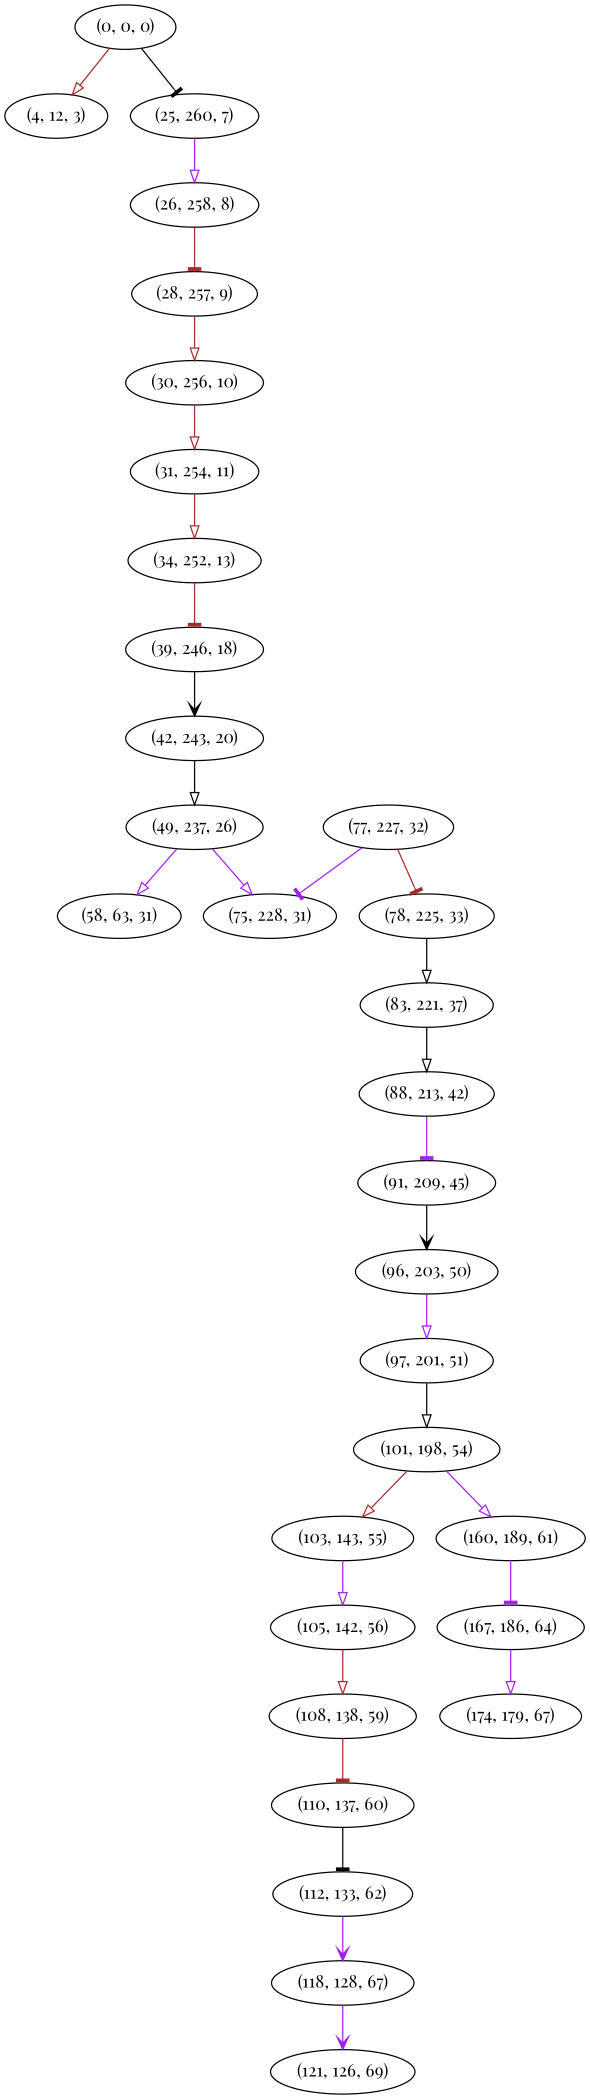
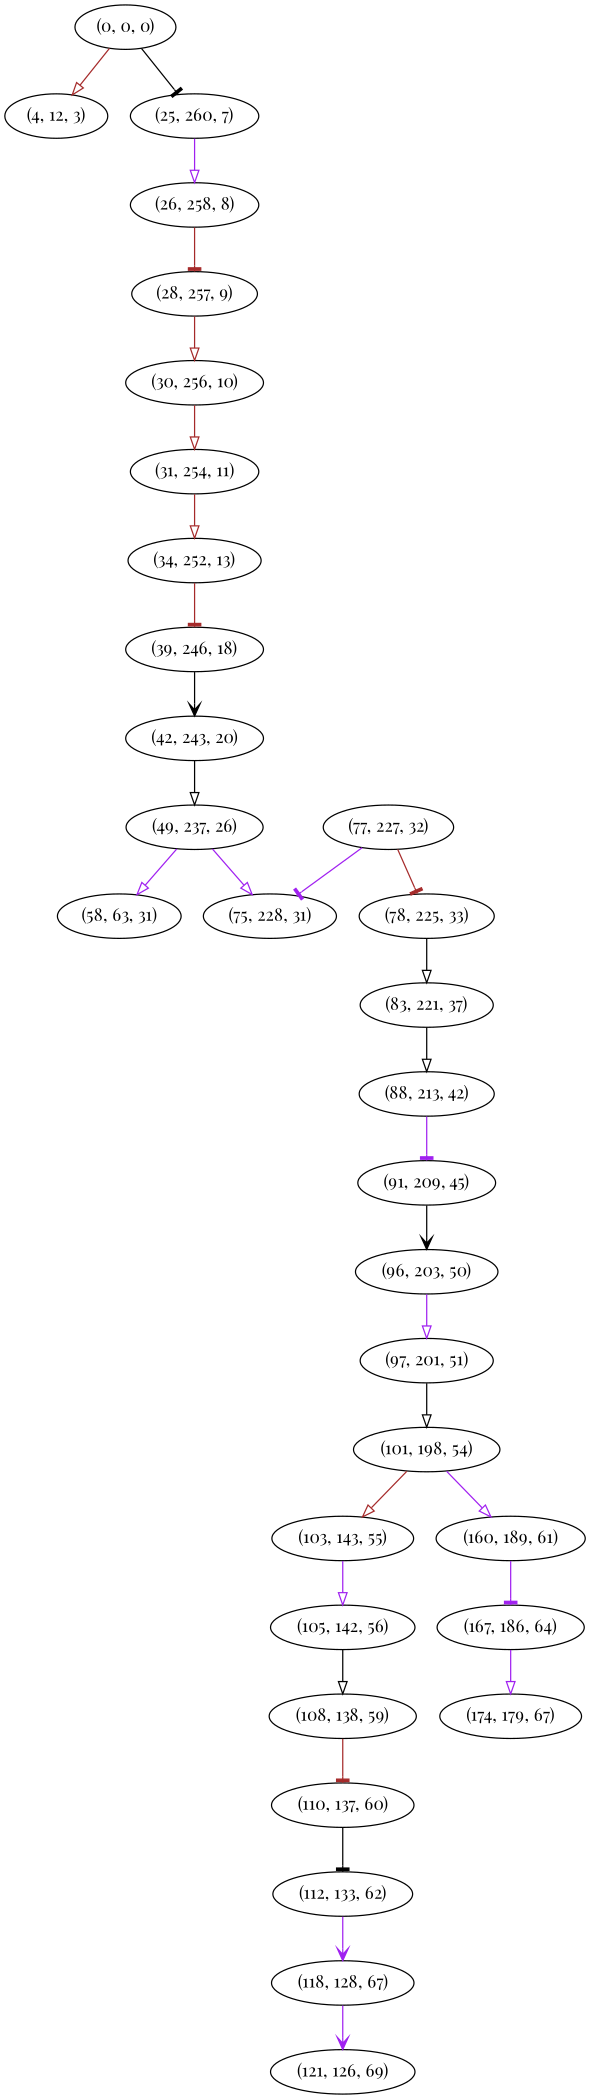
edge "(105, 142, 56)" -> "(108, 138, 59)": color brown -> black
